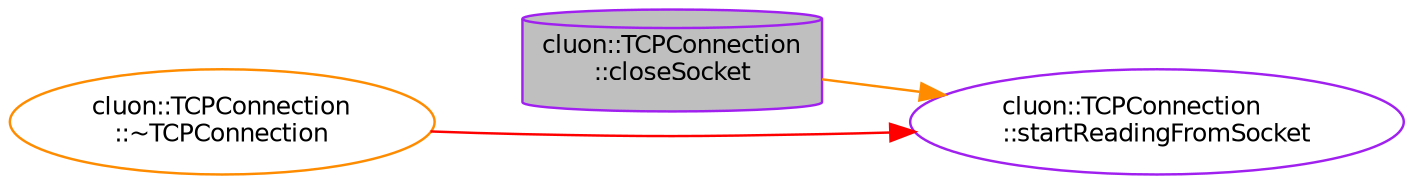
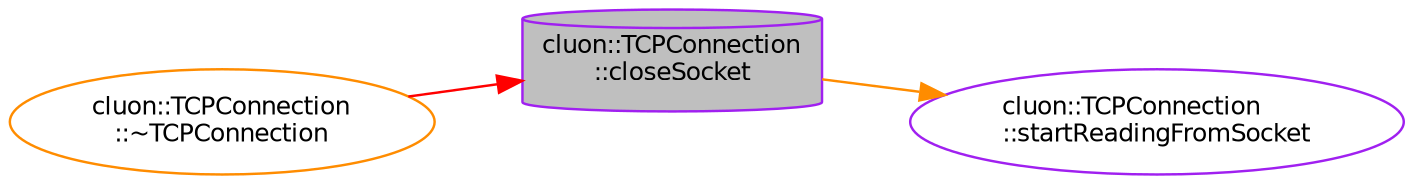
edge "cluon::TCPConnection ::~TCPConnection" -> "cluon::TCPConnection ::startReadingFromSocket": now "cluon::TCPConnection ::~TCPConnection" -> "cluon::TCPConnection ::closeSocket"
